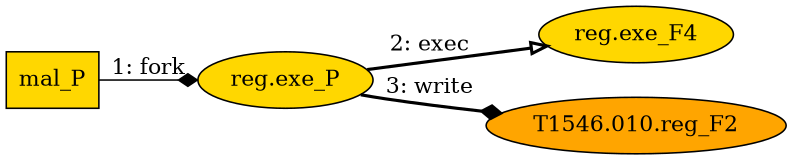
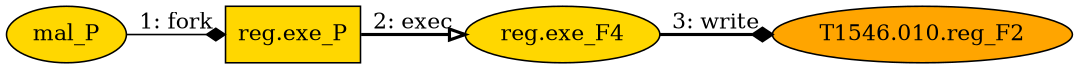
node "mal_P": shape box -> ellipse
node "reg.exe_P": shape ellipse -> box
edge "reg.exe_P" -> "T1546.010.reg_F2": now "reg.exe_F4" -> "T1546.010.reg_F2"
